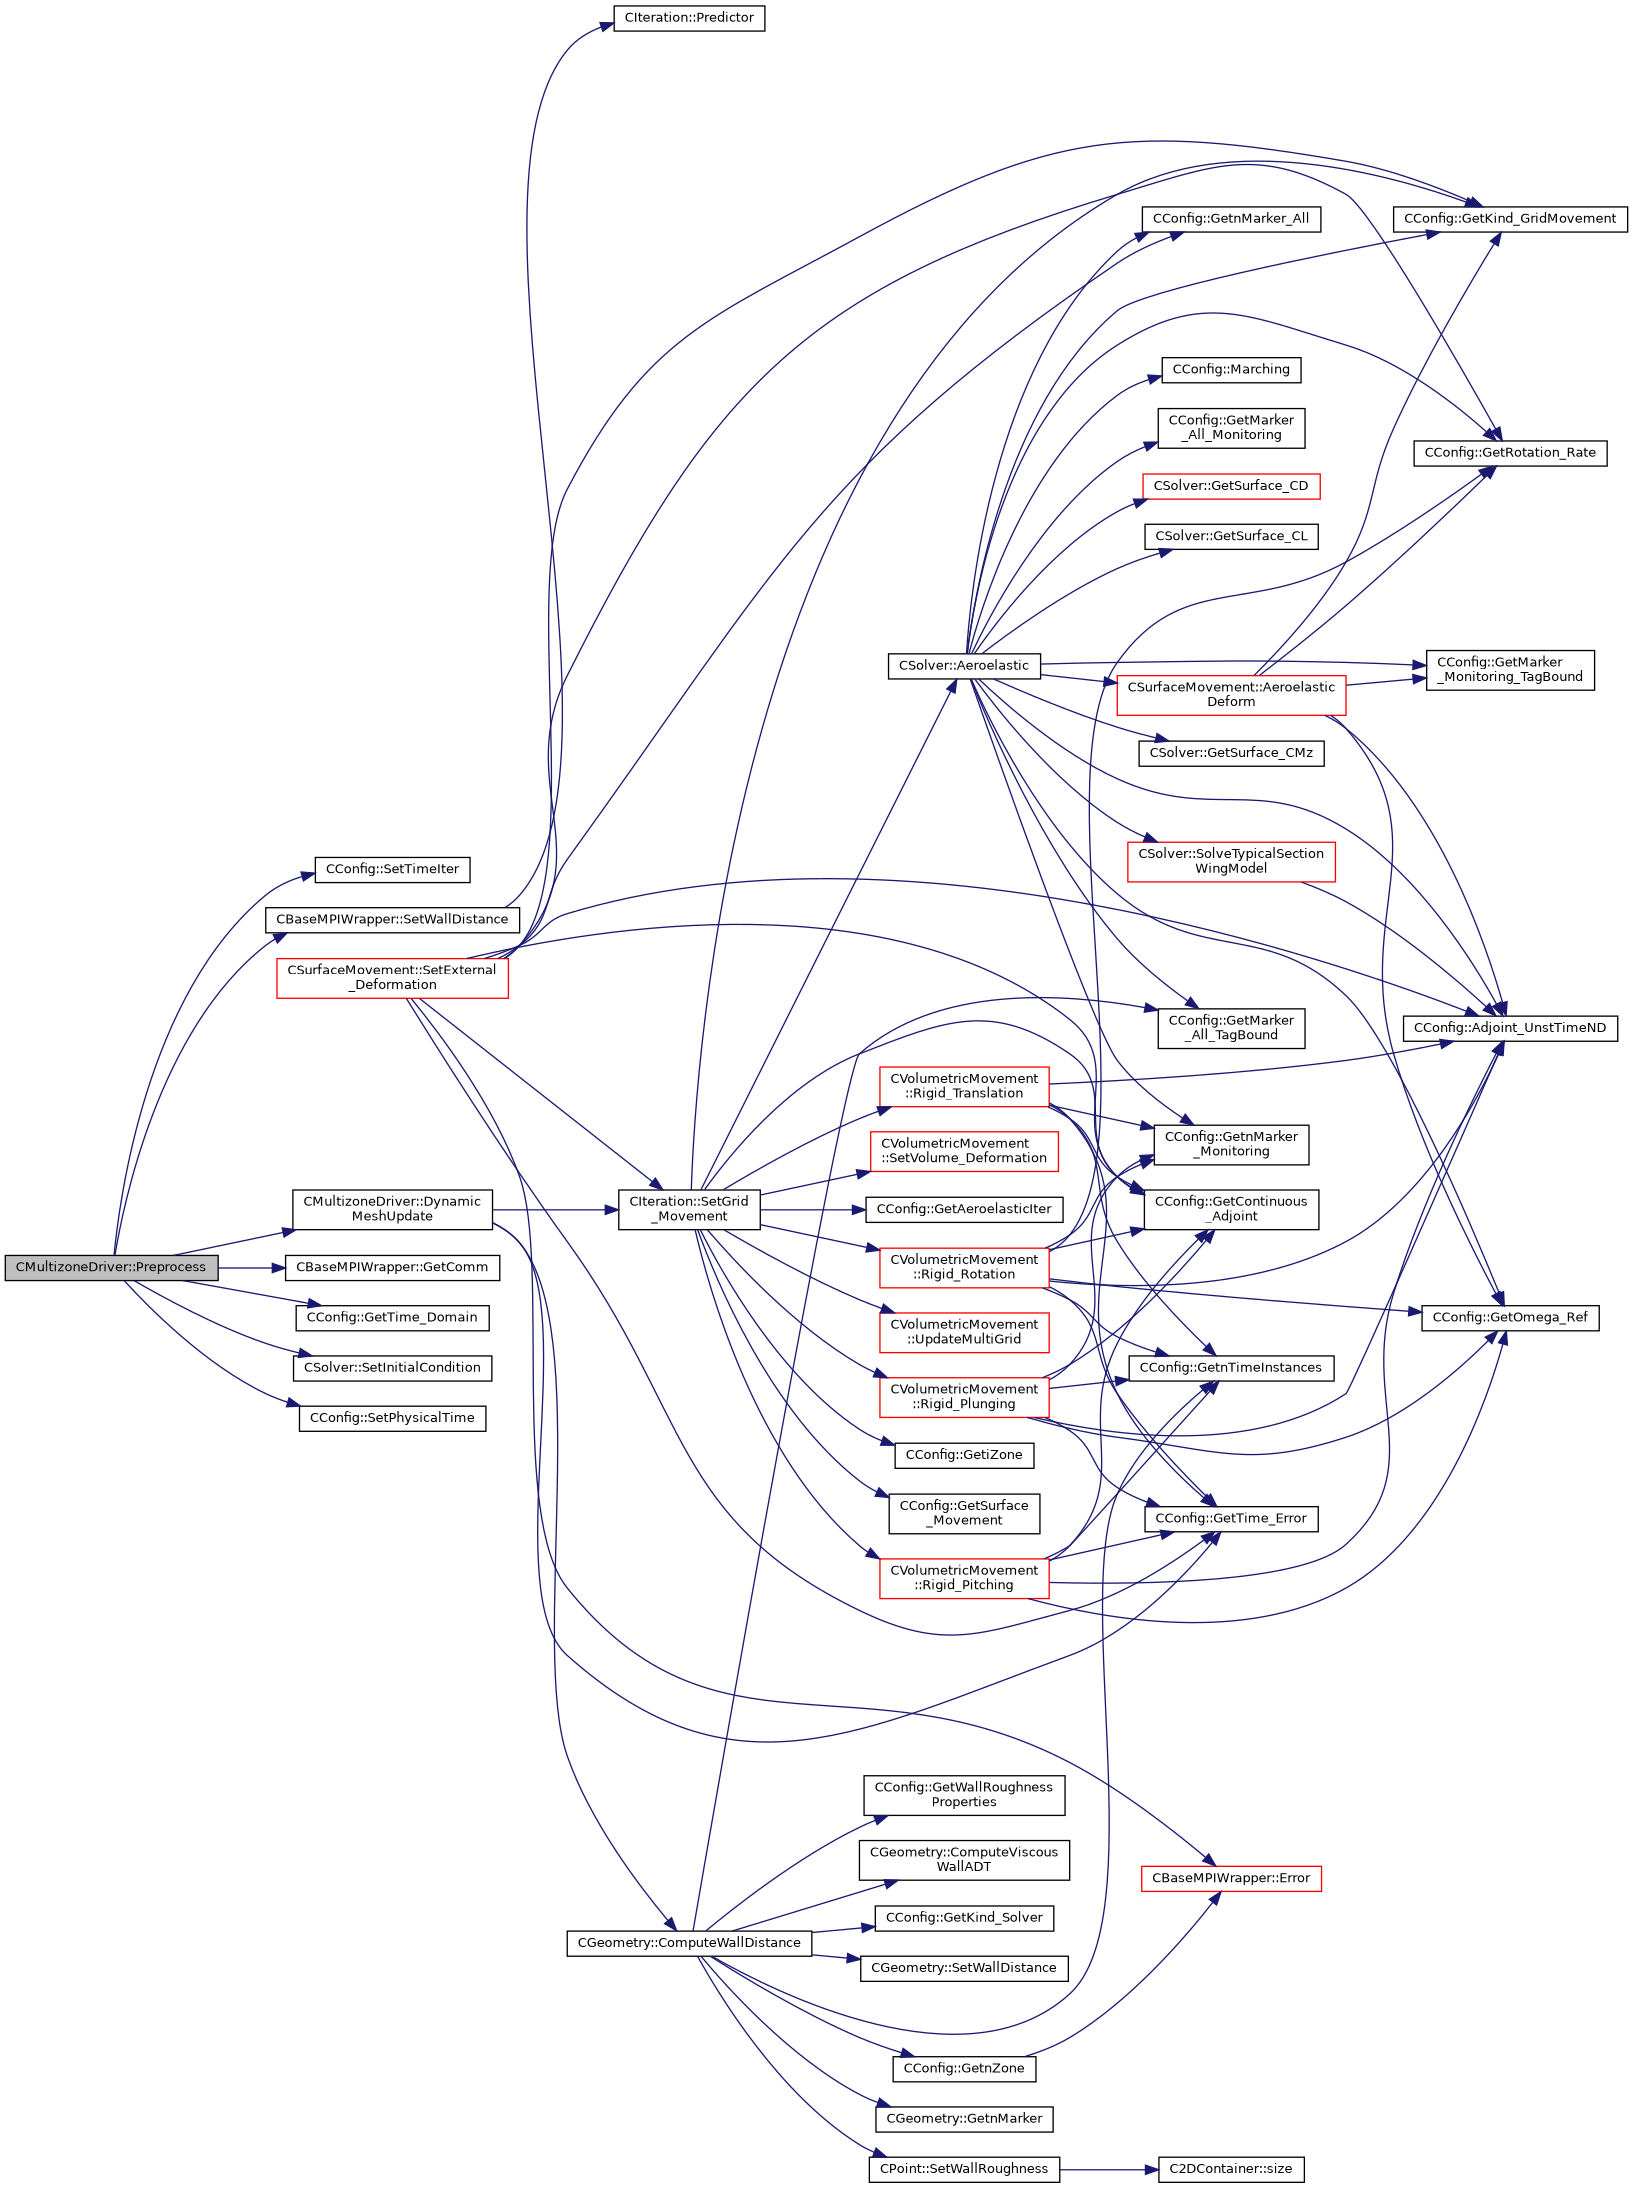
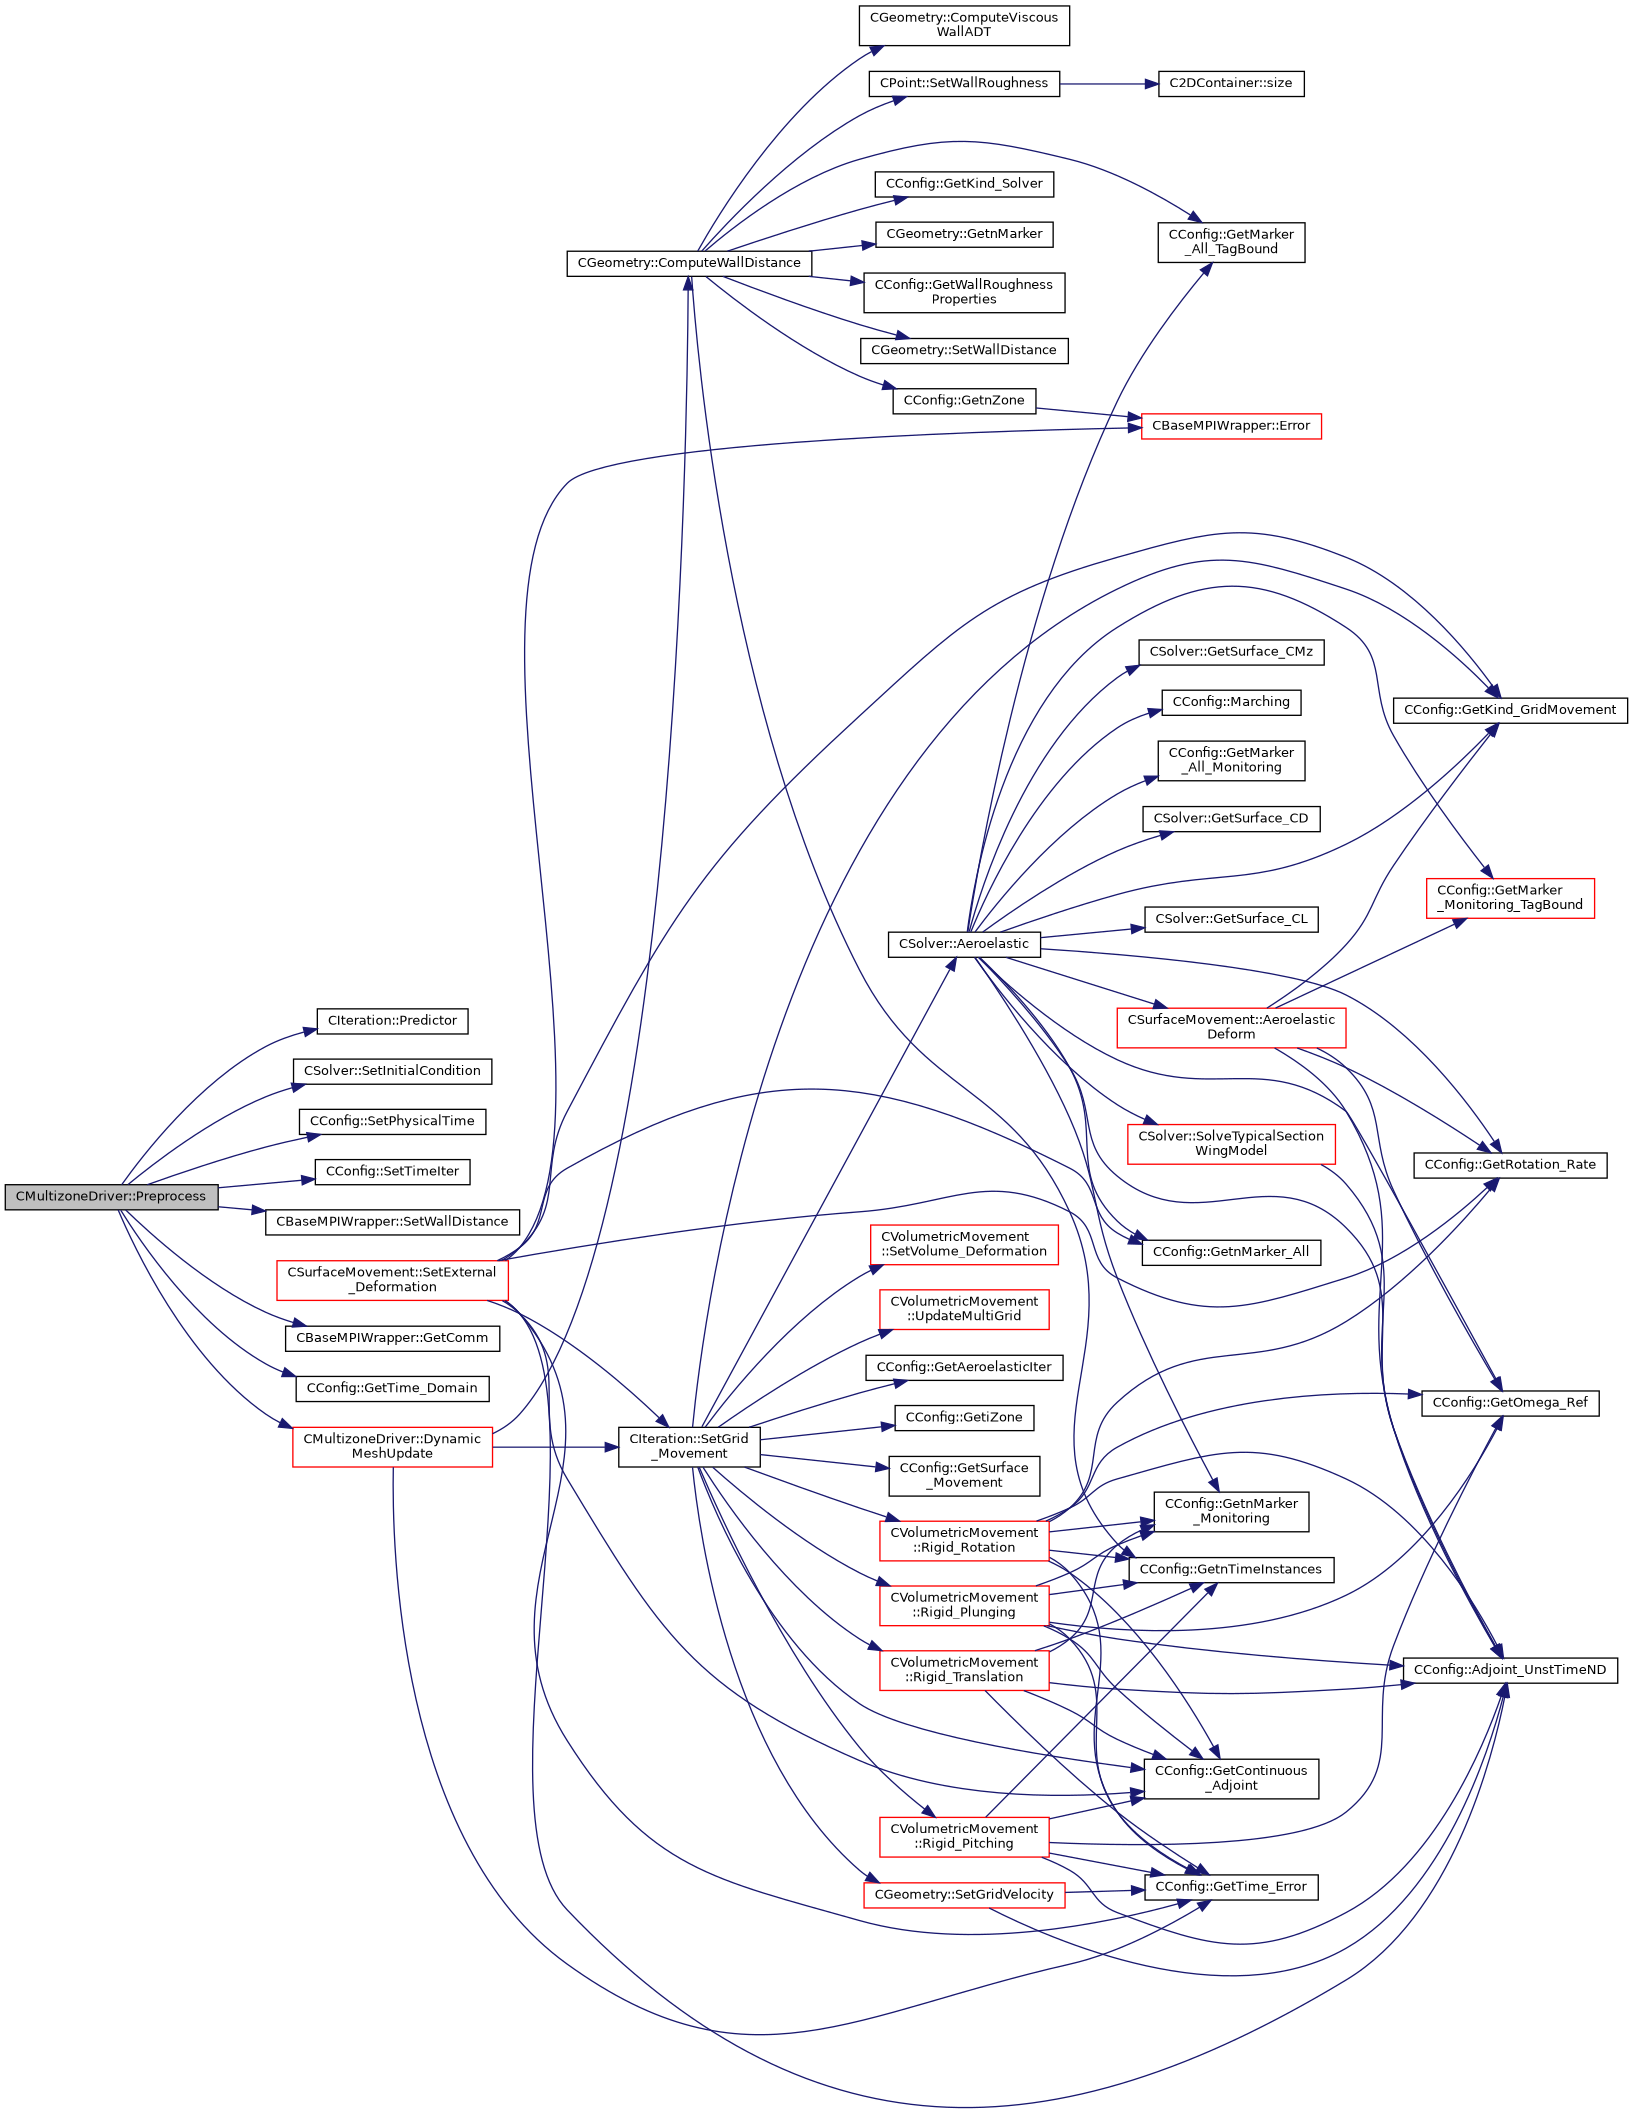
edge "CBaseMPIWrapper::SetWallDistance" -> "CIteration::Predictor": now "CMultizoneDriver::Preprocess" -> "CIteration::Predictor"
node "CSolver::GetSurface_CD": color red -> black
node "CConfig::GetMarker _Monitoring_TagBound": color black -> red
node "CMultizoneDriver::Dynamic MeshUpdate": color black -> red
node "CGeometry::SetGridVelocity": added
